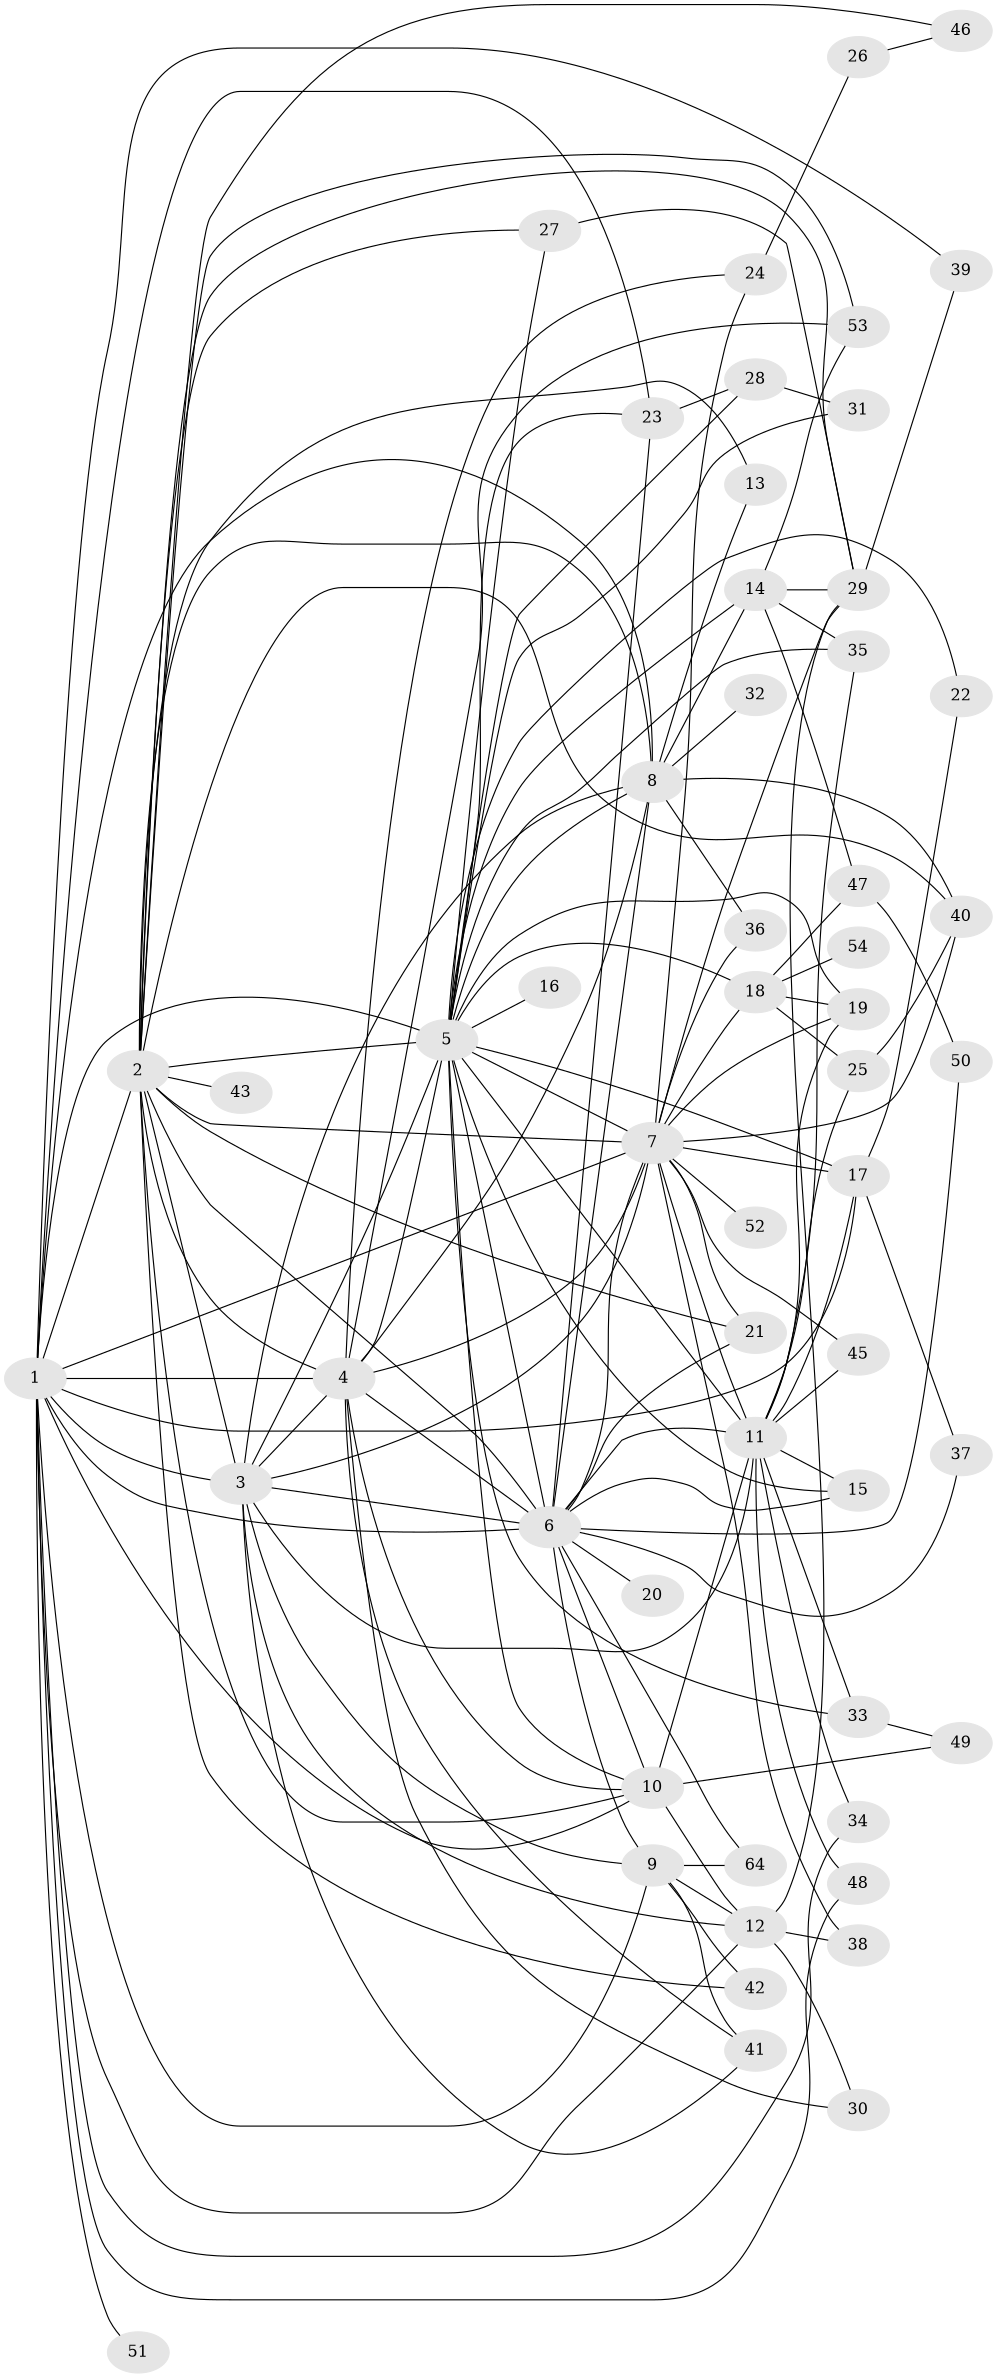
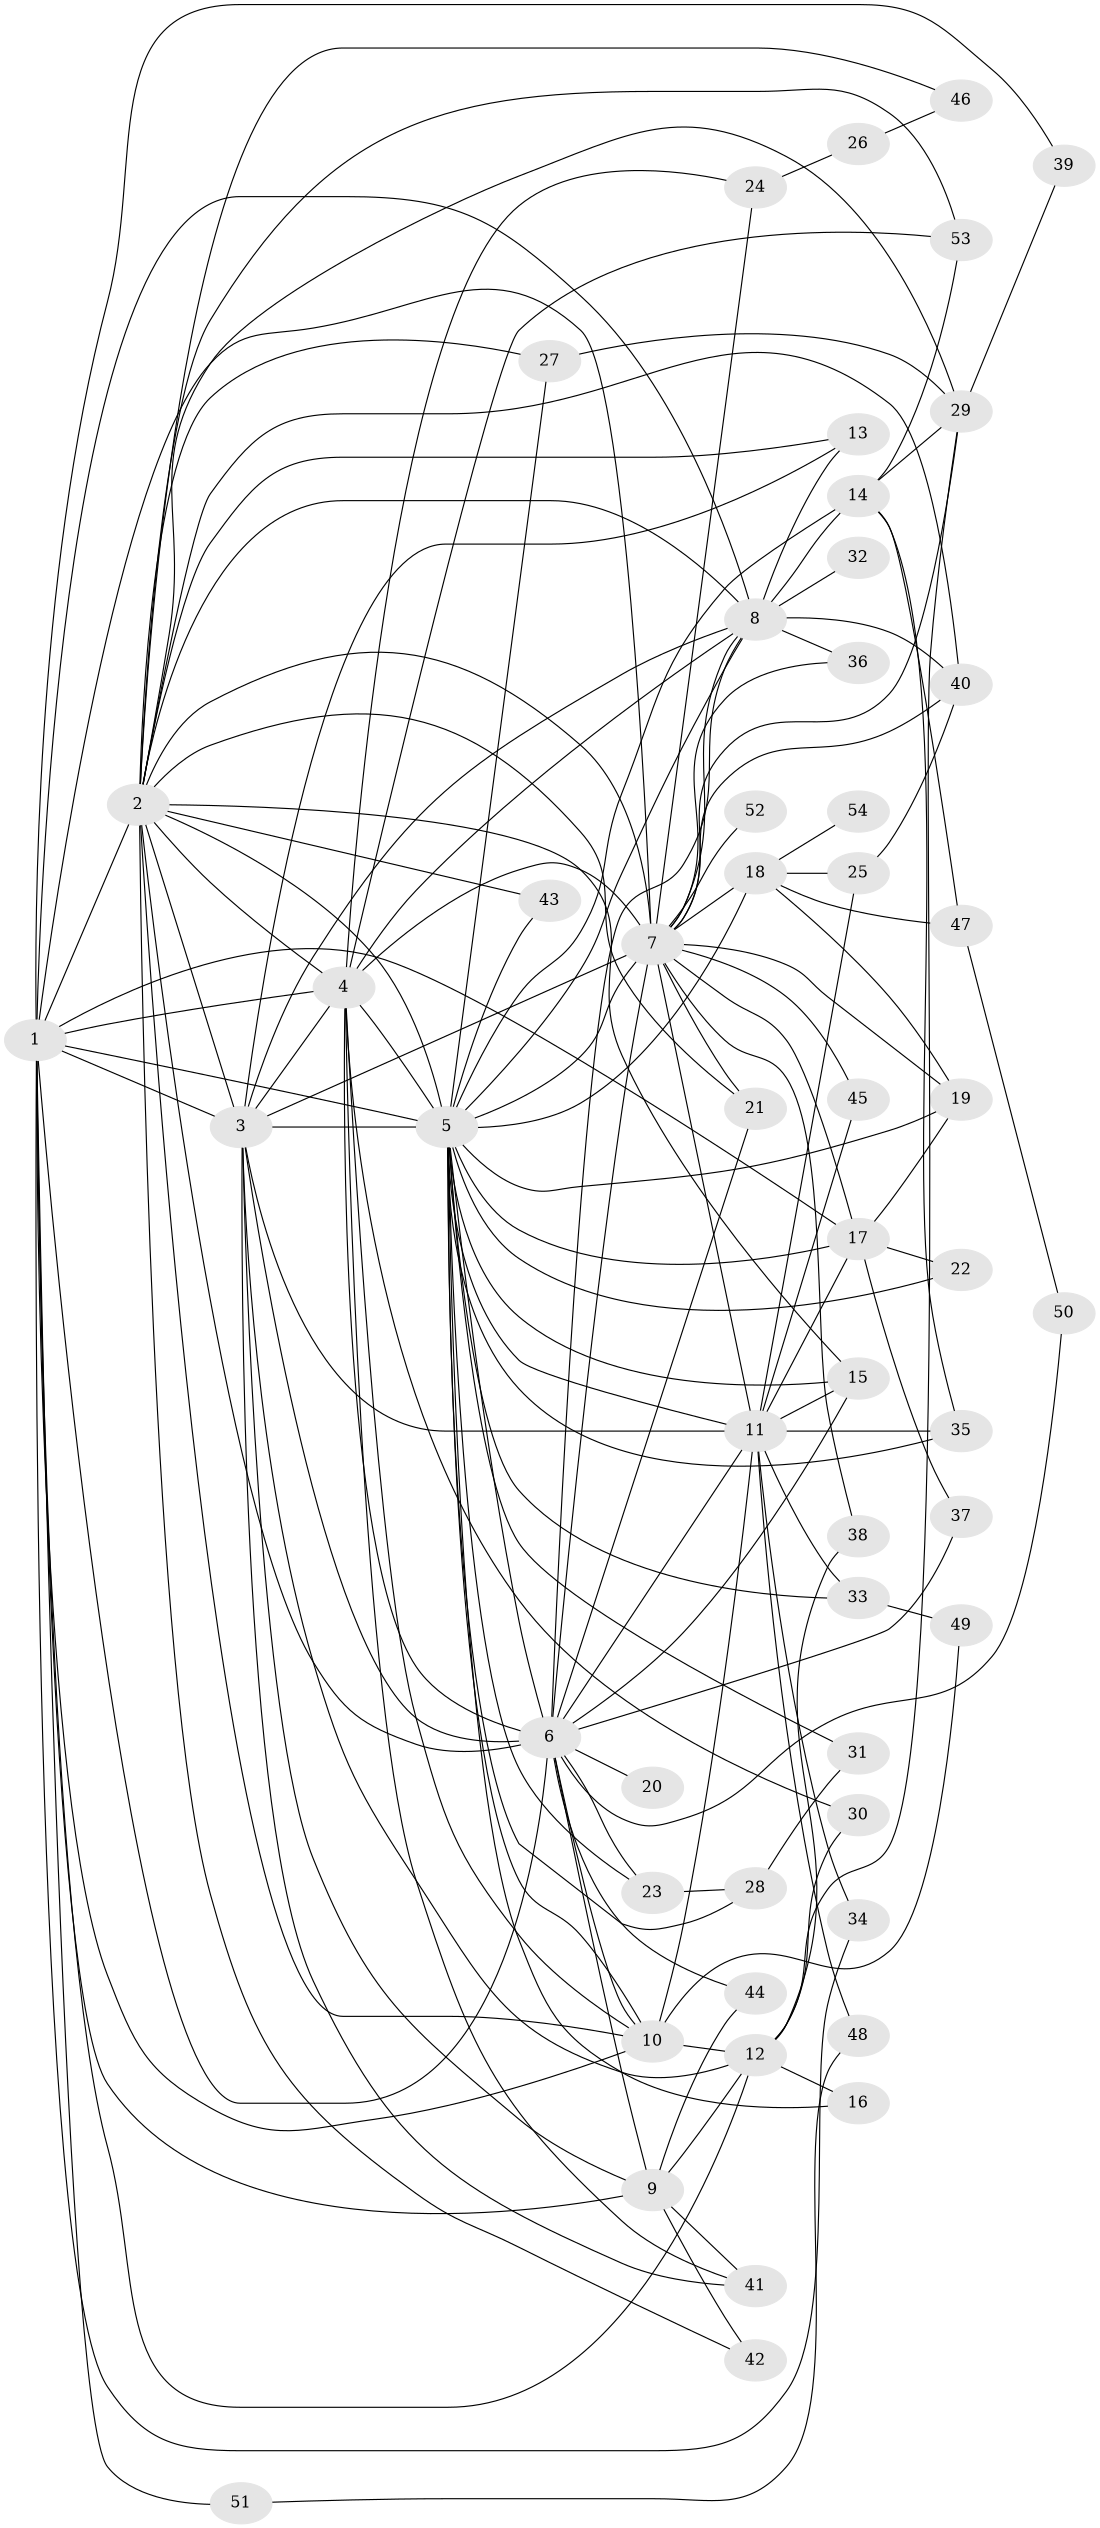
edge "23" -- "1": removed
edge "13" -- "3": added
edge "8" -- "7": added
edge "43" -- "5": added
edge "2" -- "15": added
edge "19" -- "11": now "19" -- "17"
node "64": label "64" -> "44"
edge "12" -- "16": added
edge "1" -- "48": now "51" -- "48"
